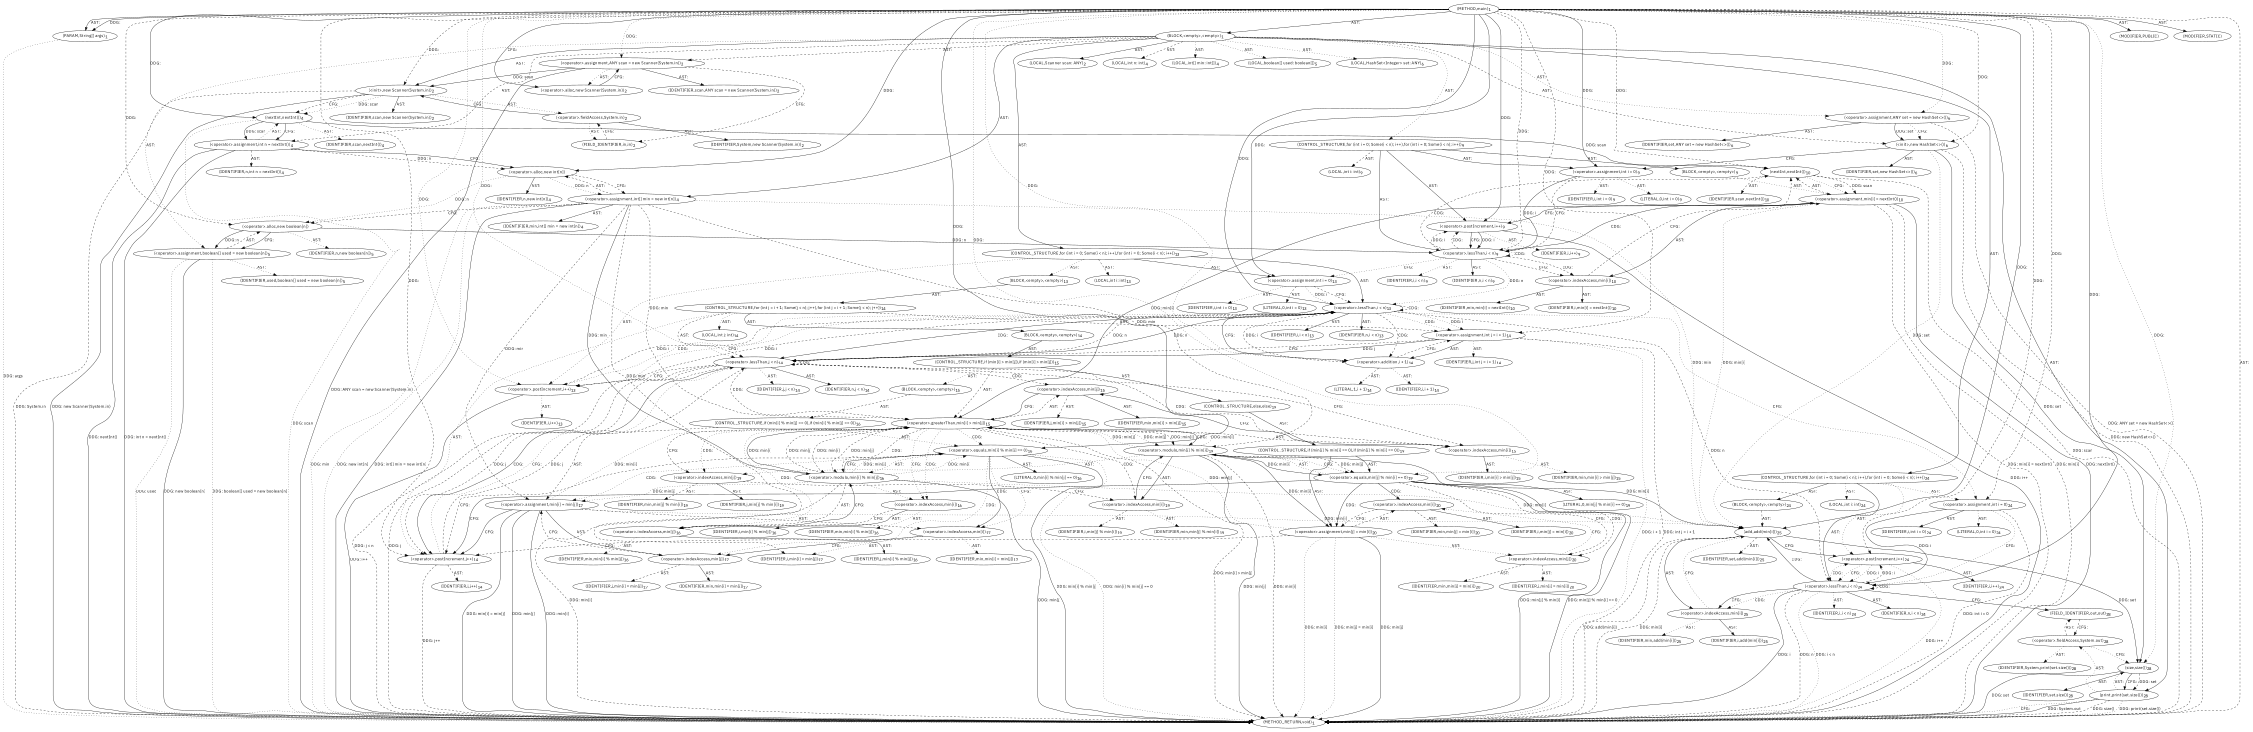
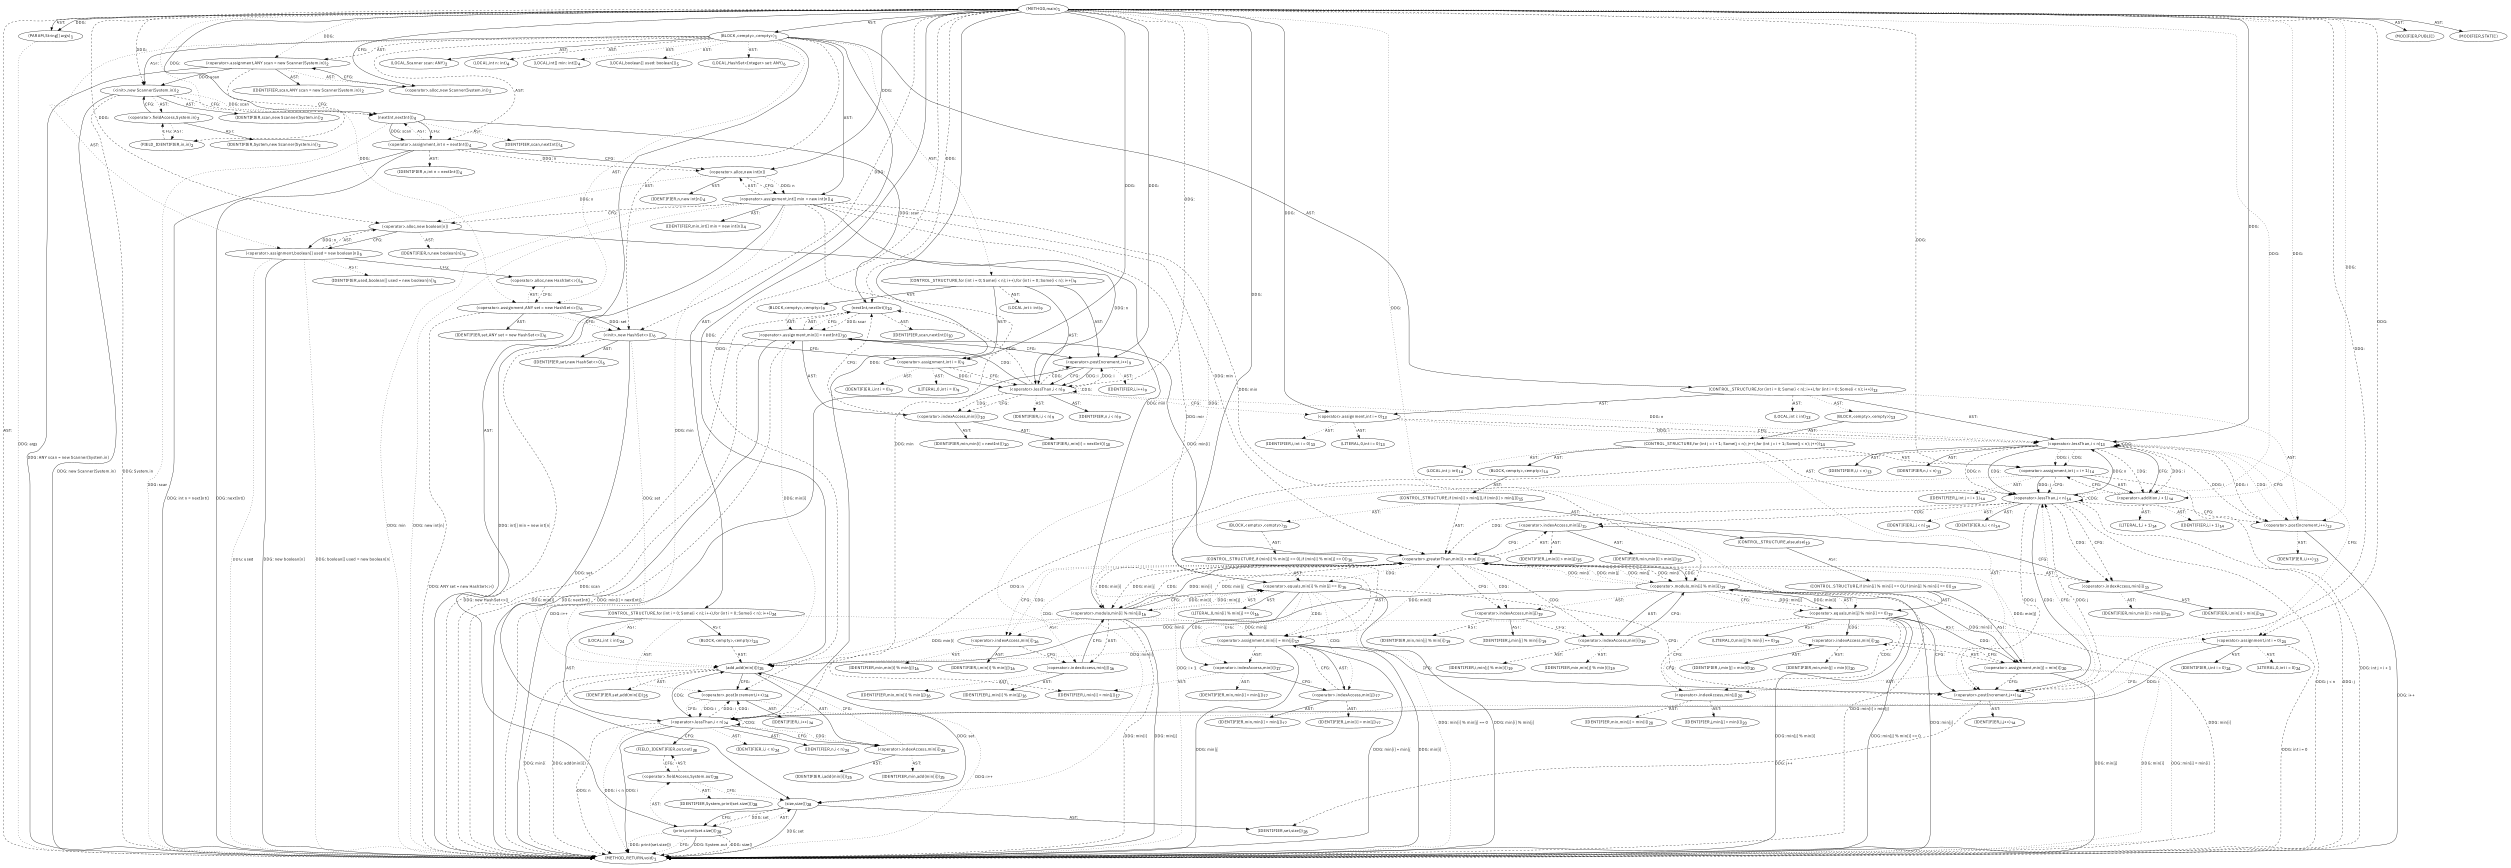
node "(<operator>.alloc,new HashSet<>())": added
edge "(<operator>.postIncrement,j++)" -> "(METHOD_RETURN,void)": now "(<operator>.postIncrement,j++)" -> "(IDENTIFIER,set,size())"
